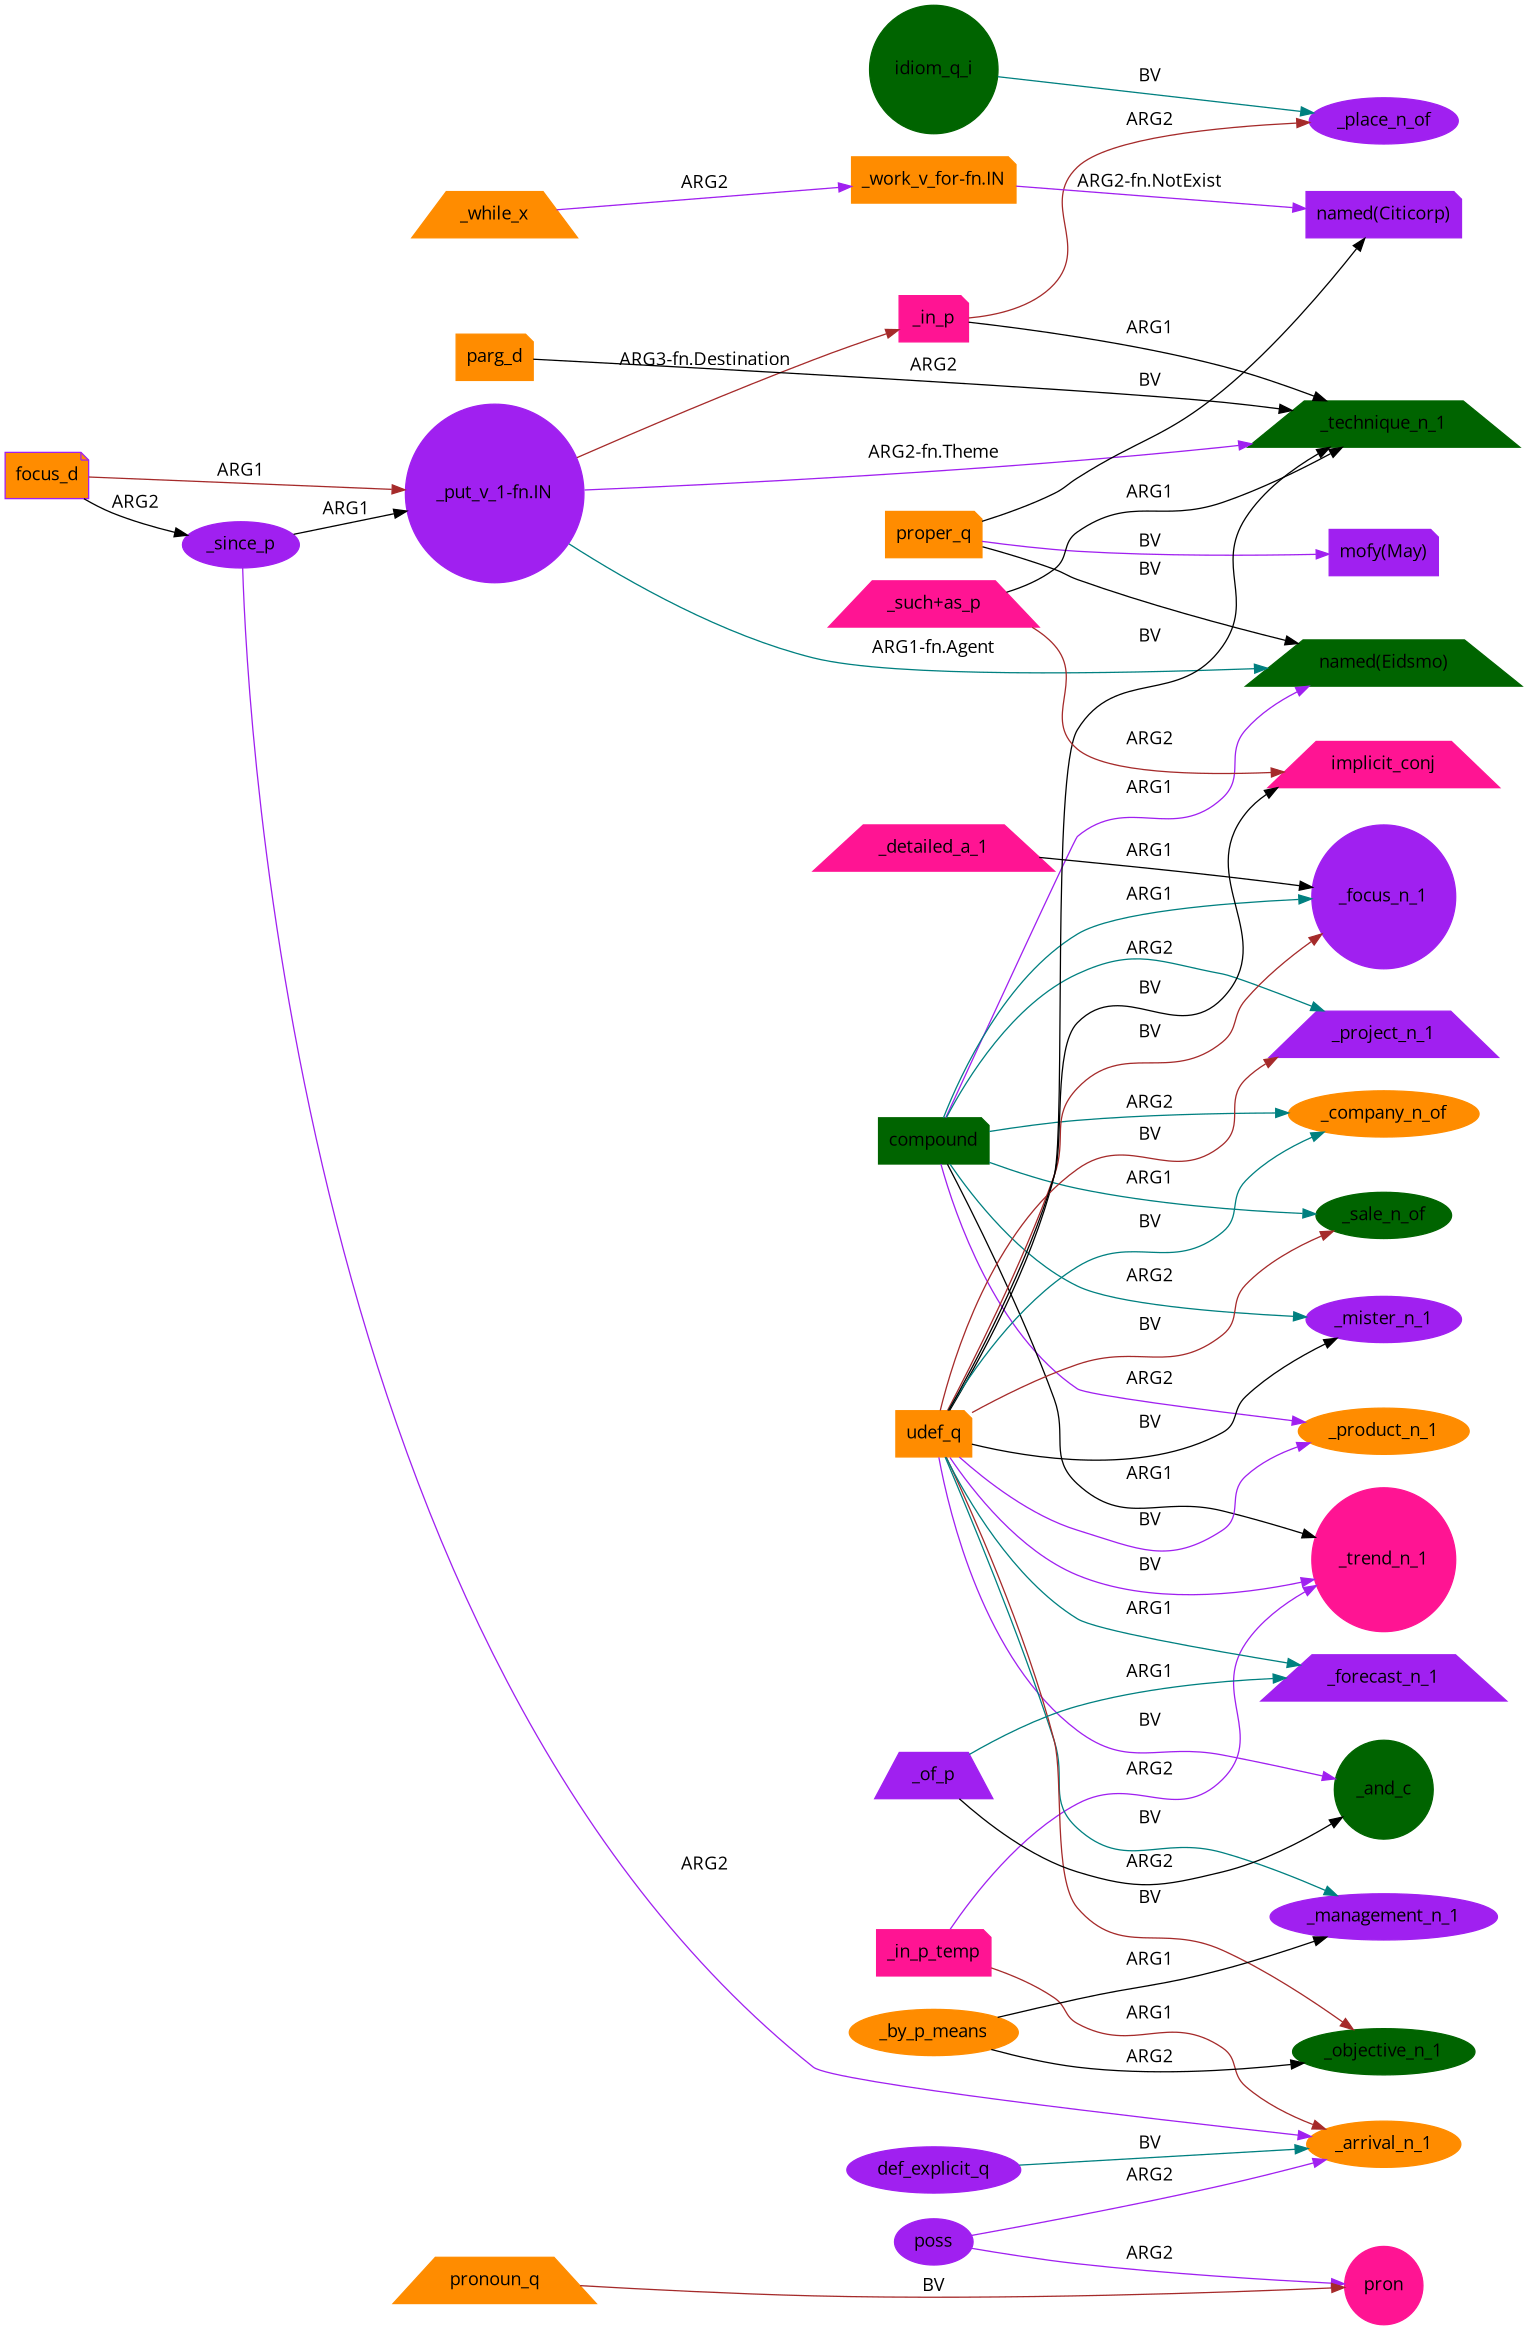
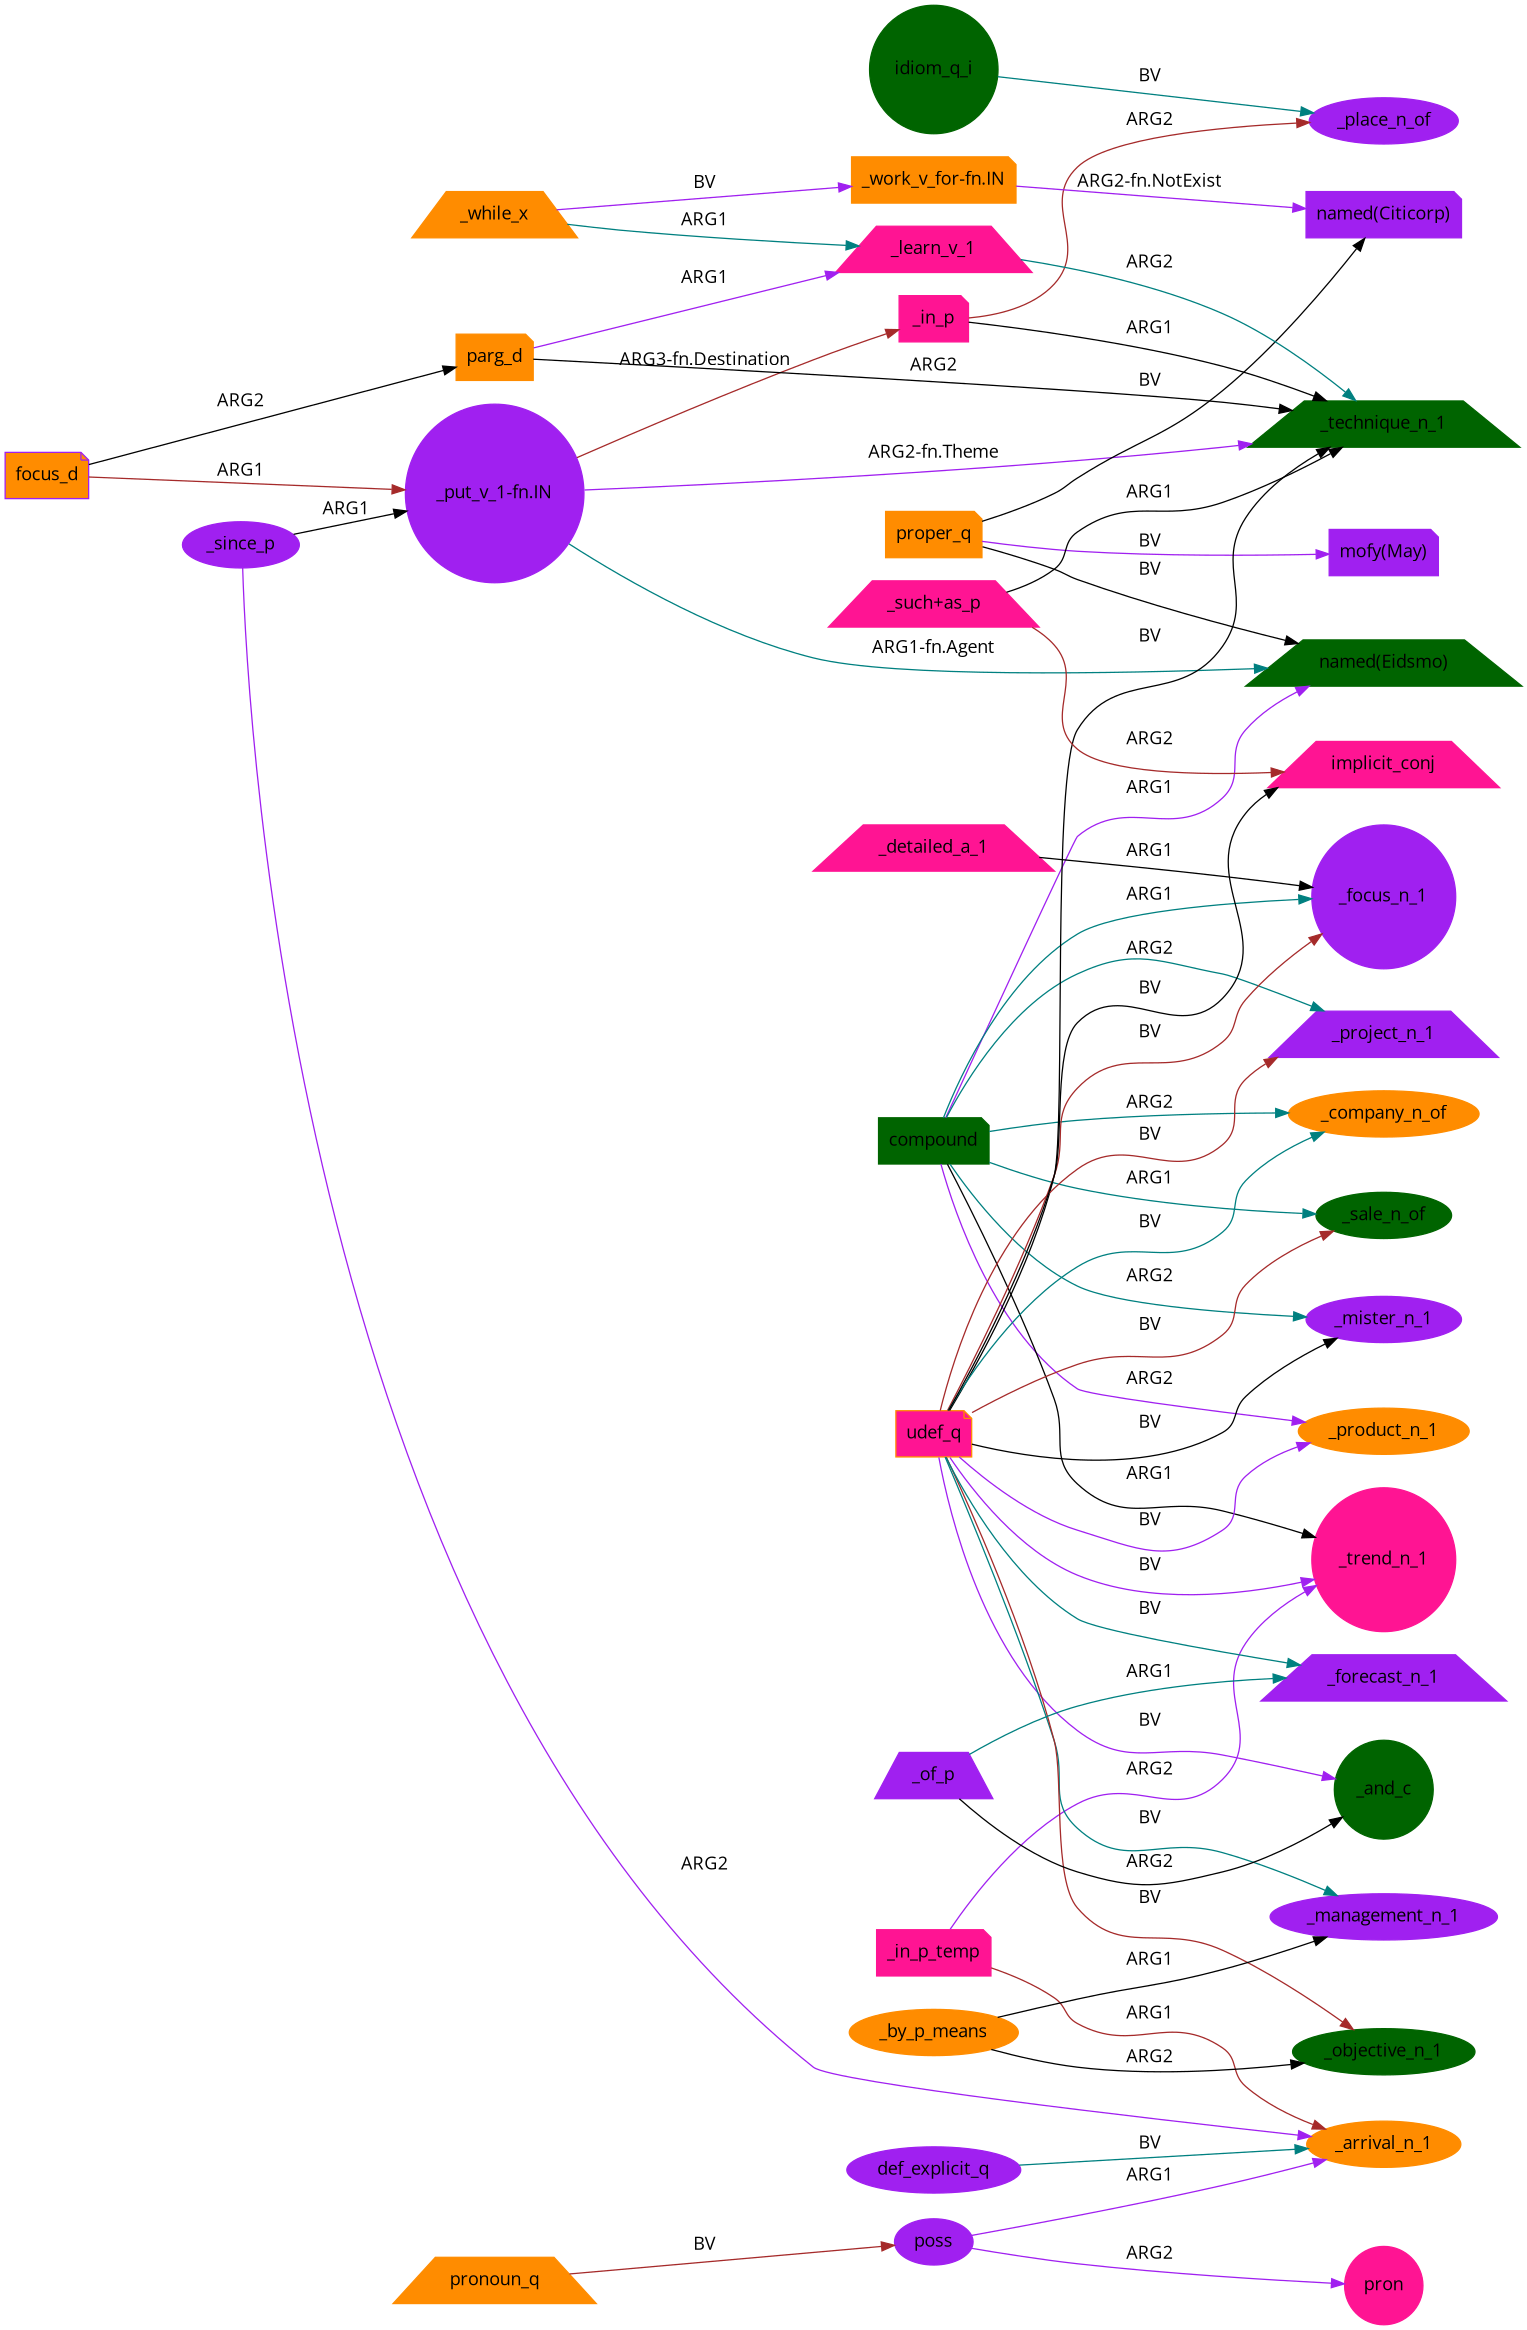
edge "_while_x" -> "_work_v_for-fn.IN": label "ARG2" -> "BV"
node "_learn_v_1": added
edge "focus_d" -> "_since_p": now "focus_d" -> "parg_d"
node "udef_q": fillcolor darkorange -> deeppink
edge "udef_q" -> "_forecast_n_1": label "ARG1" -> "BV"
edge "poss" -> "_arrival_n_1": label "ARG2" -> "ARG1"
edge "pronoun_q" -> "pron": now "pronoun_q" -> "poss"
